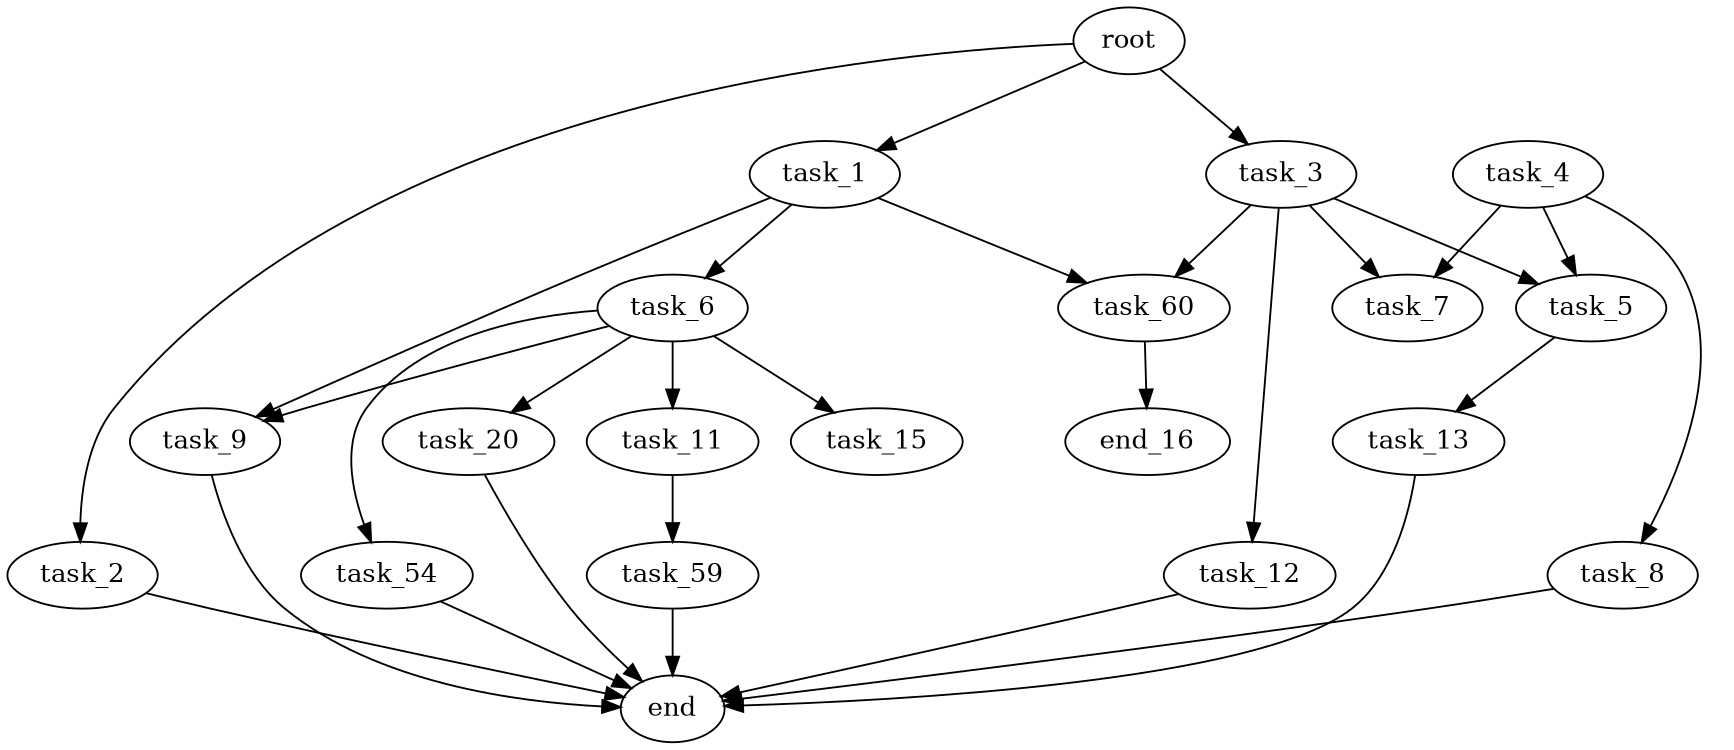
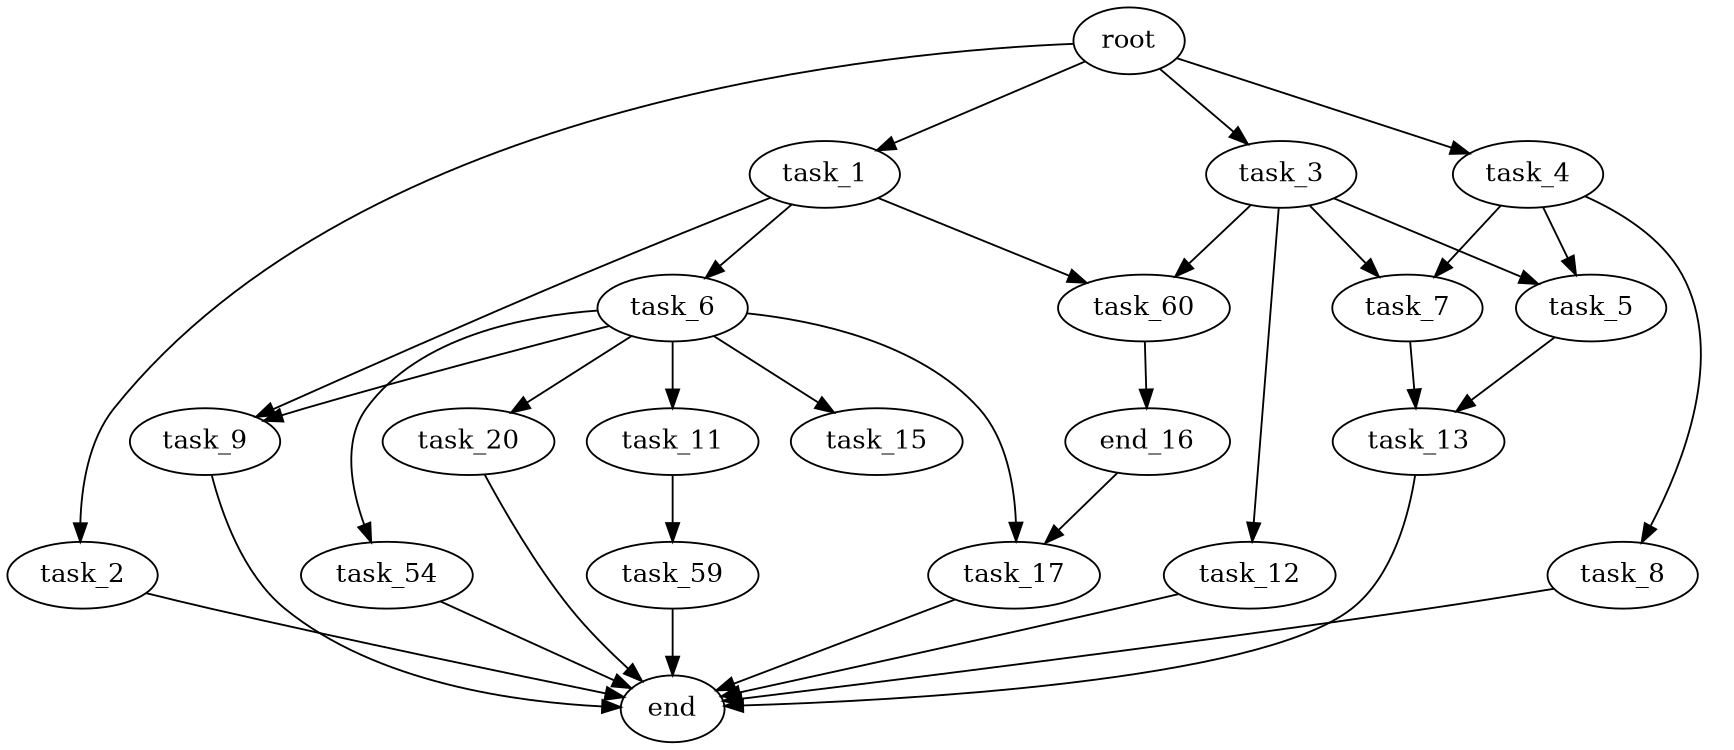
edge "root" -> "task_4": added
edge "task_7" -> "task_13": added
node "task_17": added
